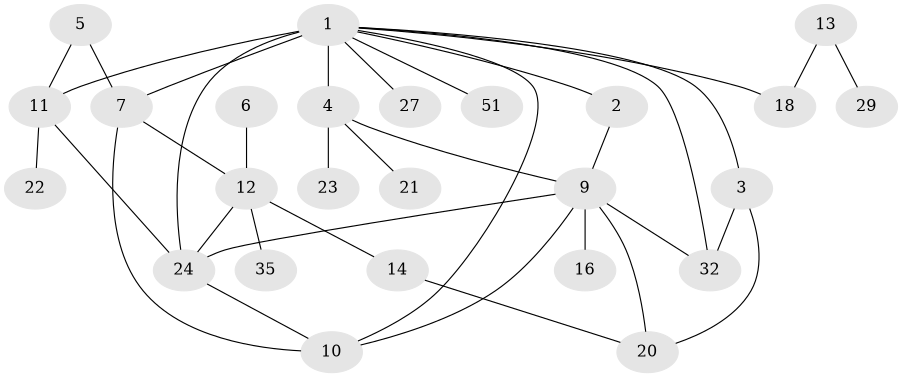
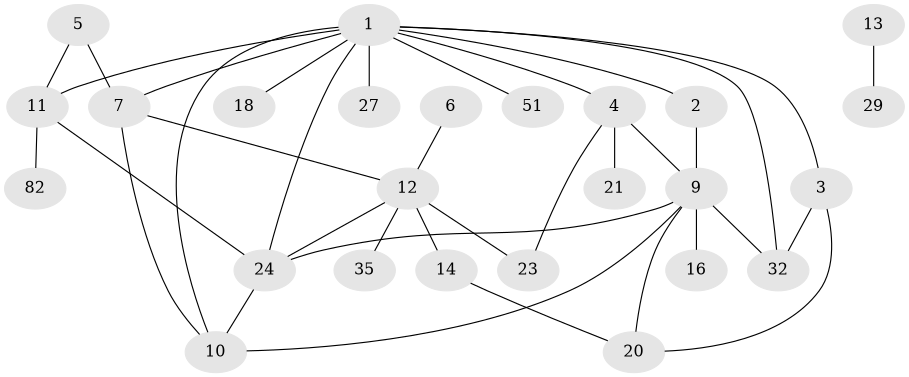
edge "13" -- "18": removed
node "22": label "22" -> "82"
edge "12" -- "23": added
